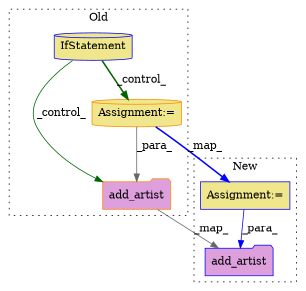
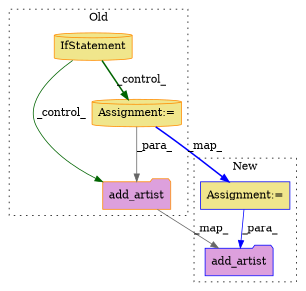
node "IfStatement": color blue -> darkorange
